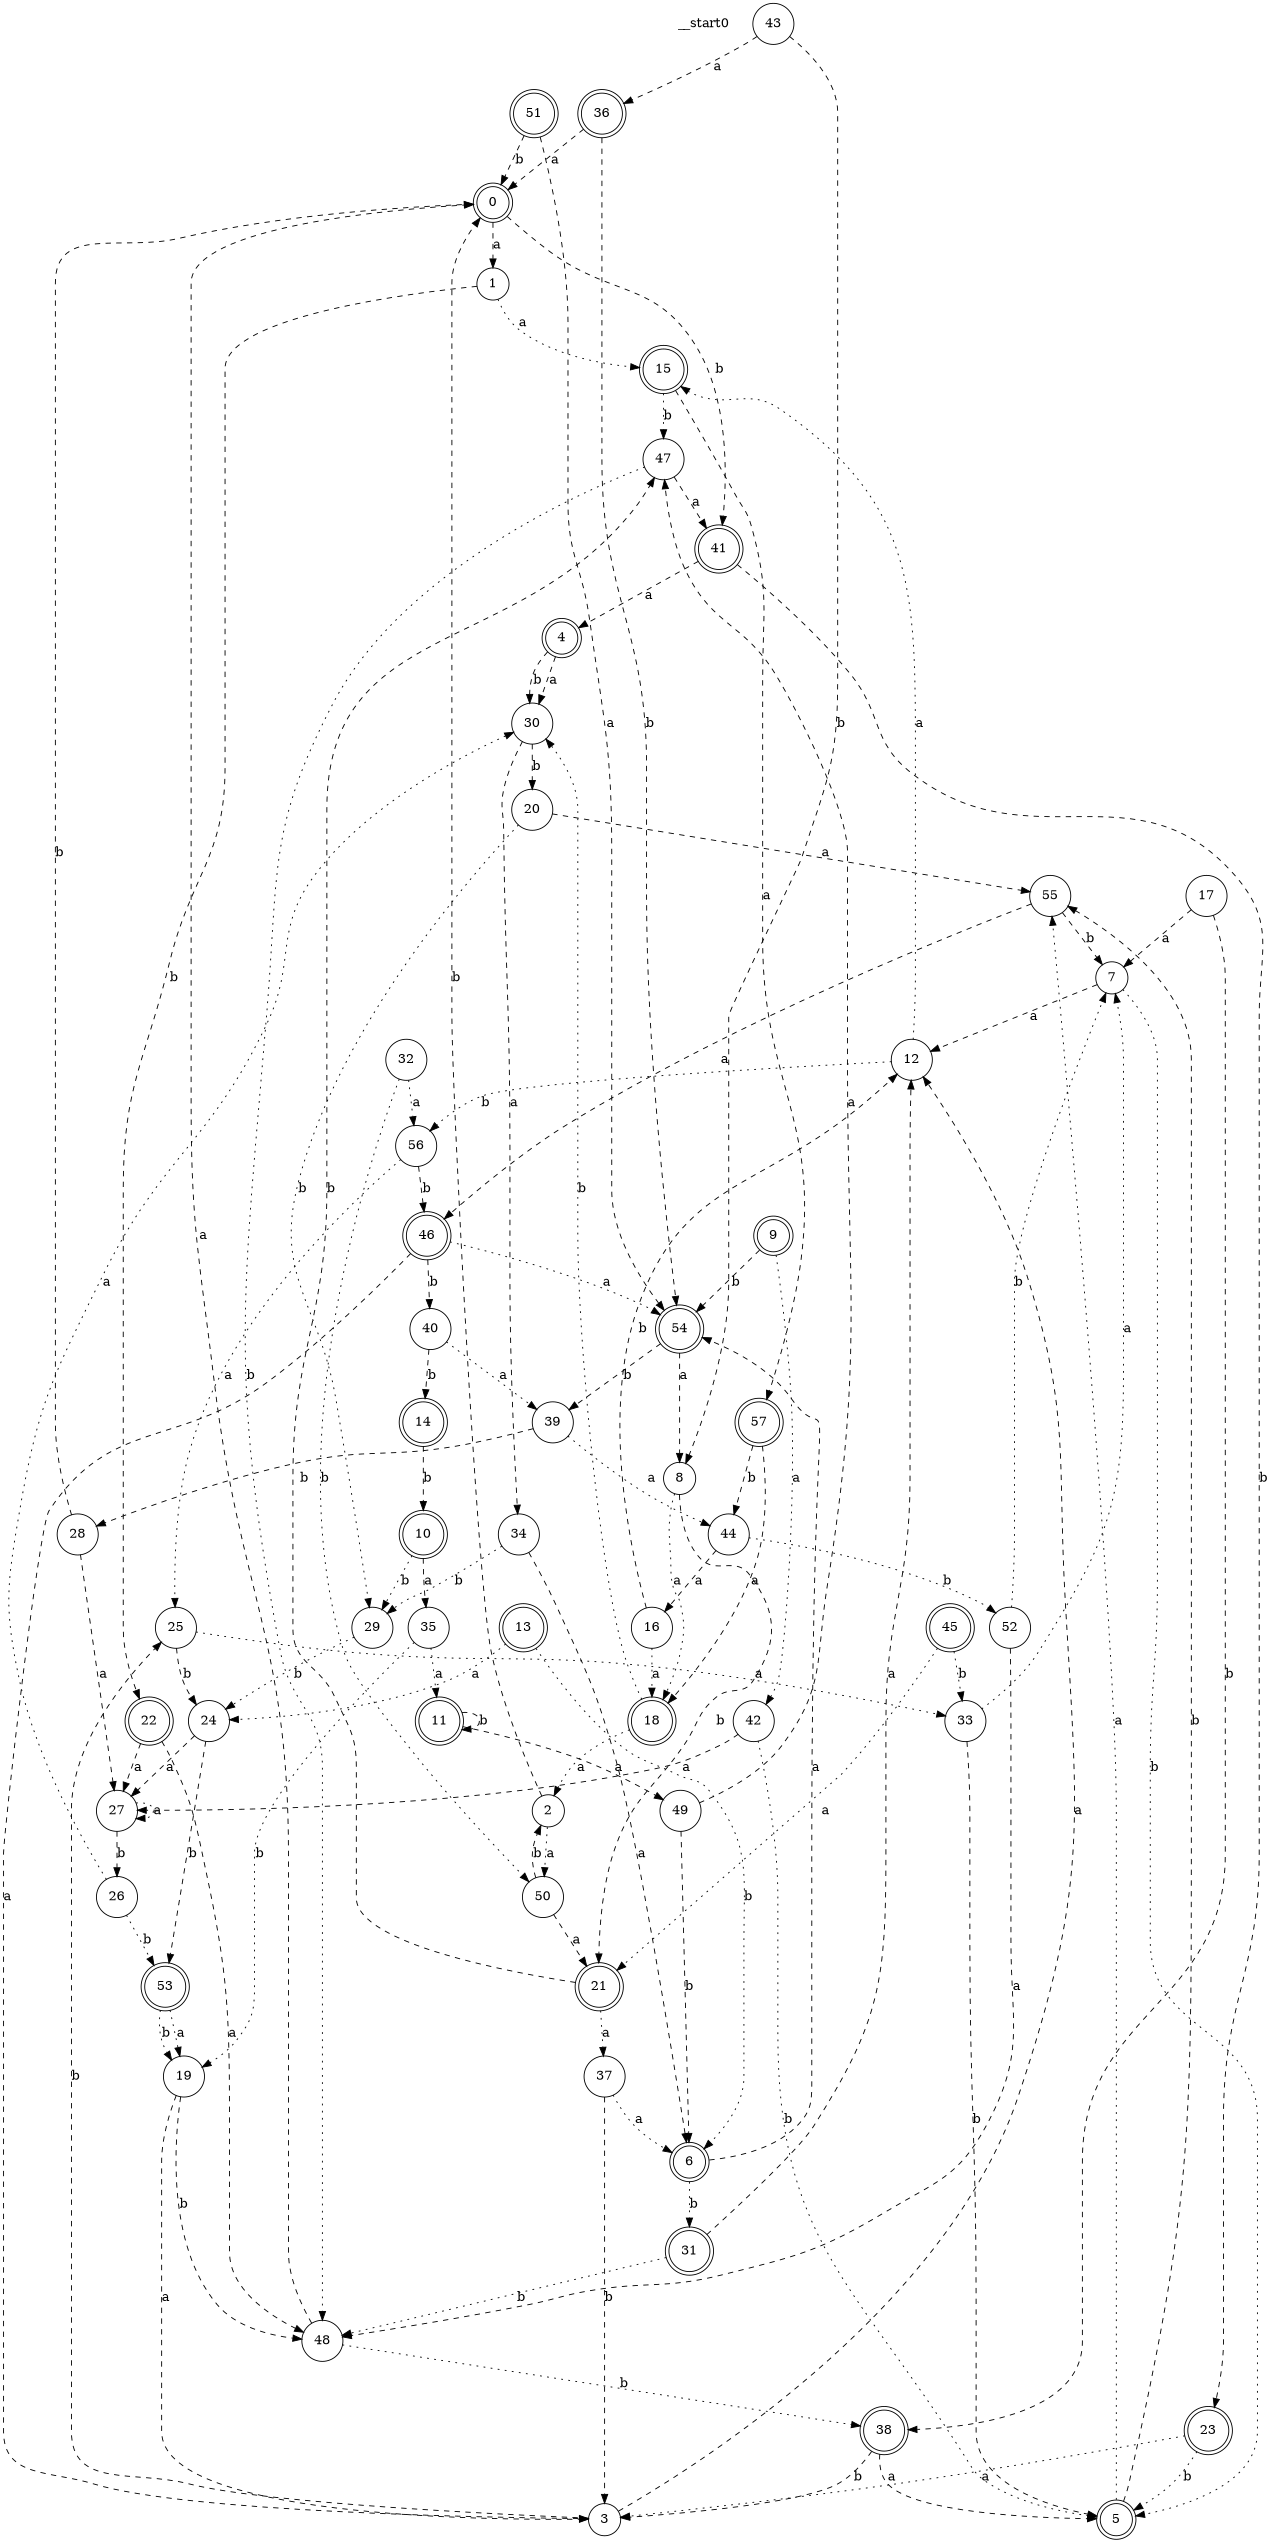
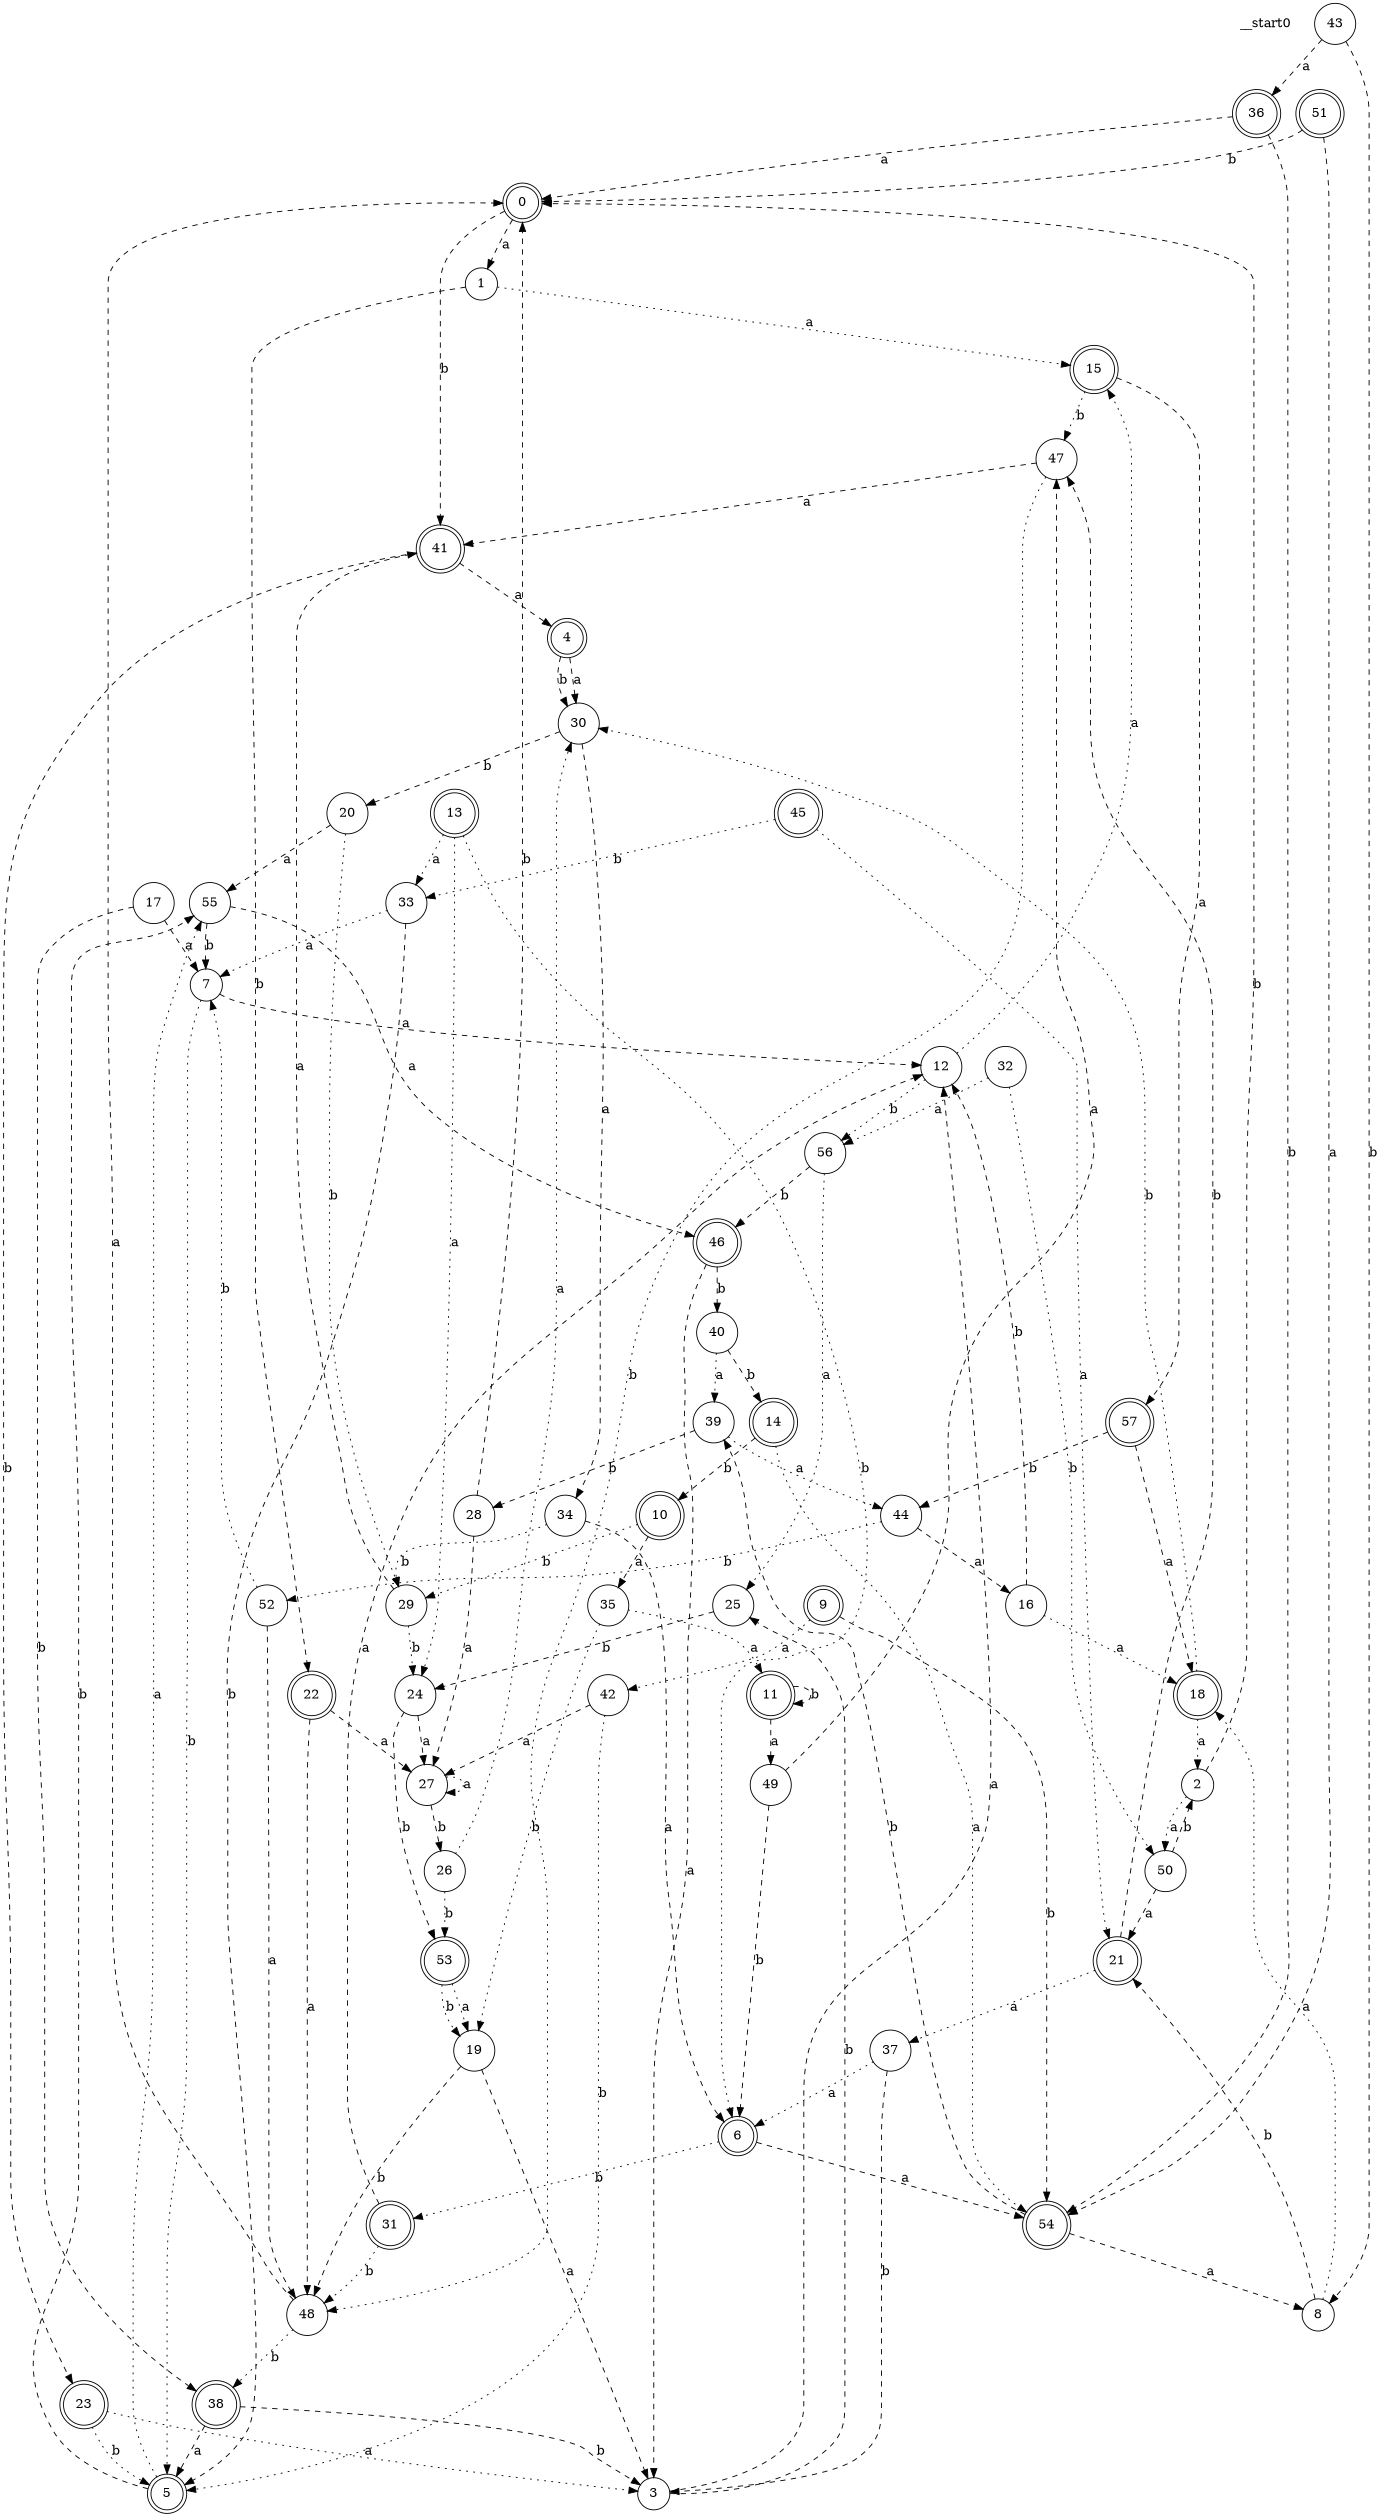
edge "29" -> "41": added, label "a"
edge "46" -> "54": now "14" -> "54"
edge "25" -> "33": now "13" -> "33"
